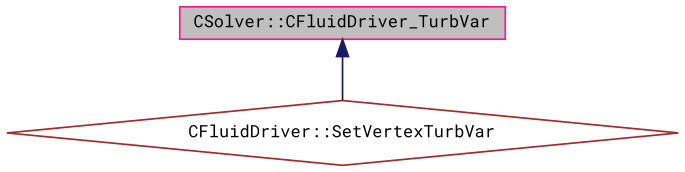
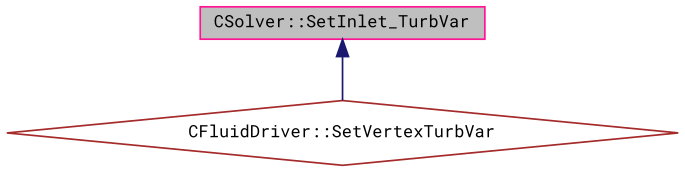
node "CSolver::CFluidDriver_TurbVar": label "CSolver::CFluidDriver_TurbVar" -> "CSolver::SetInlet_TurbVar"
